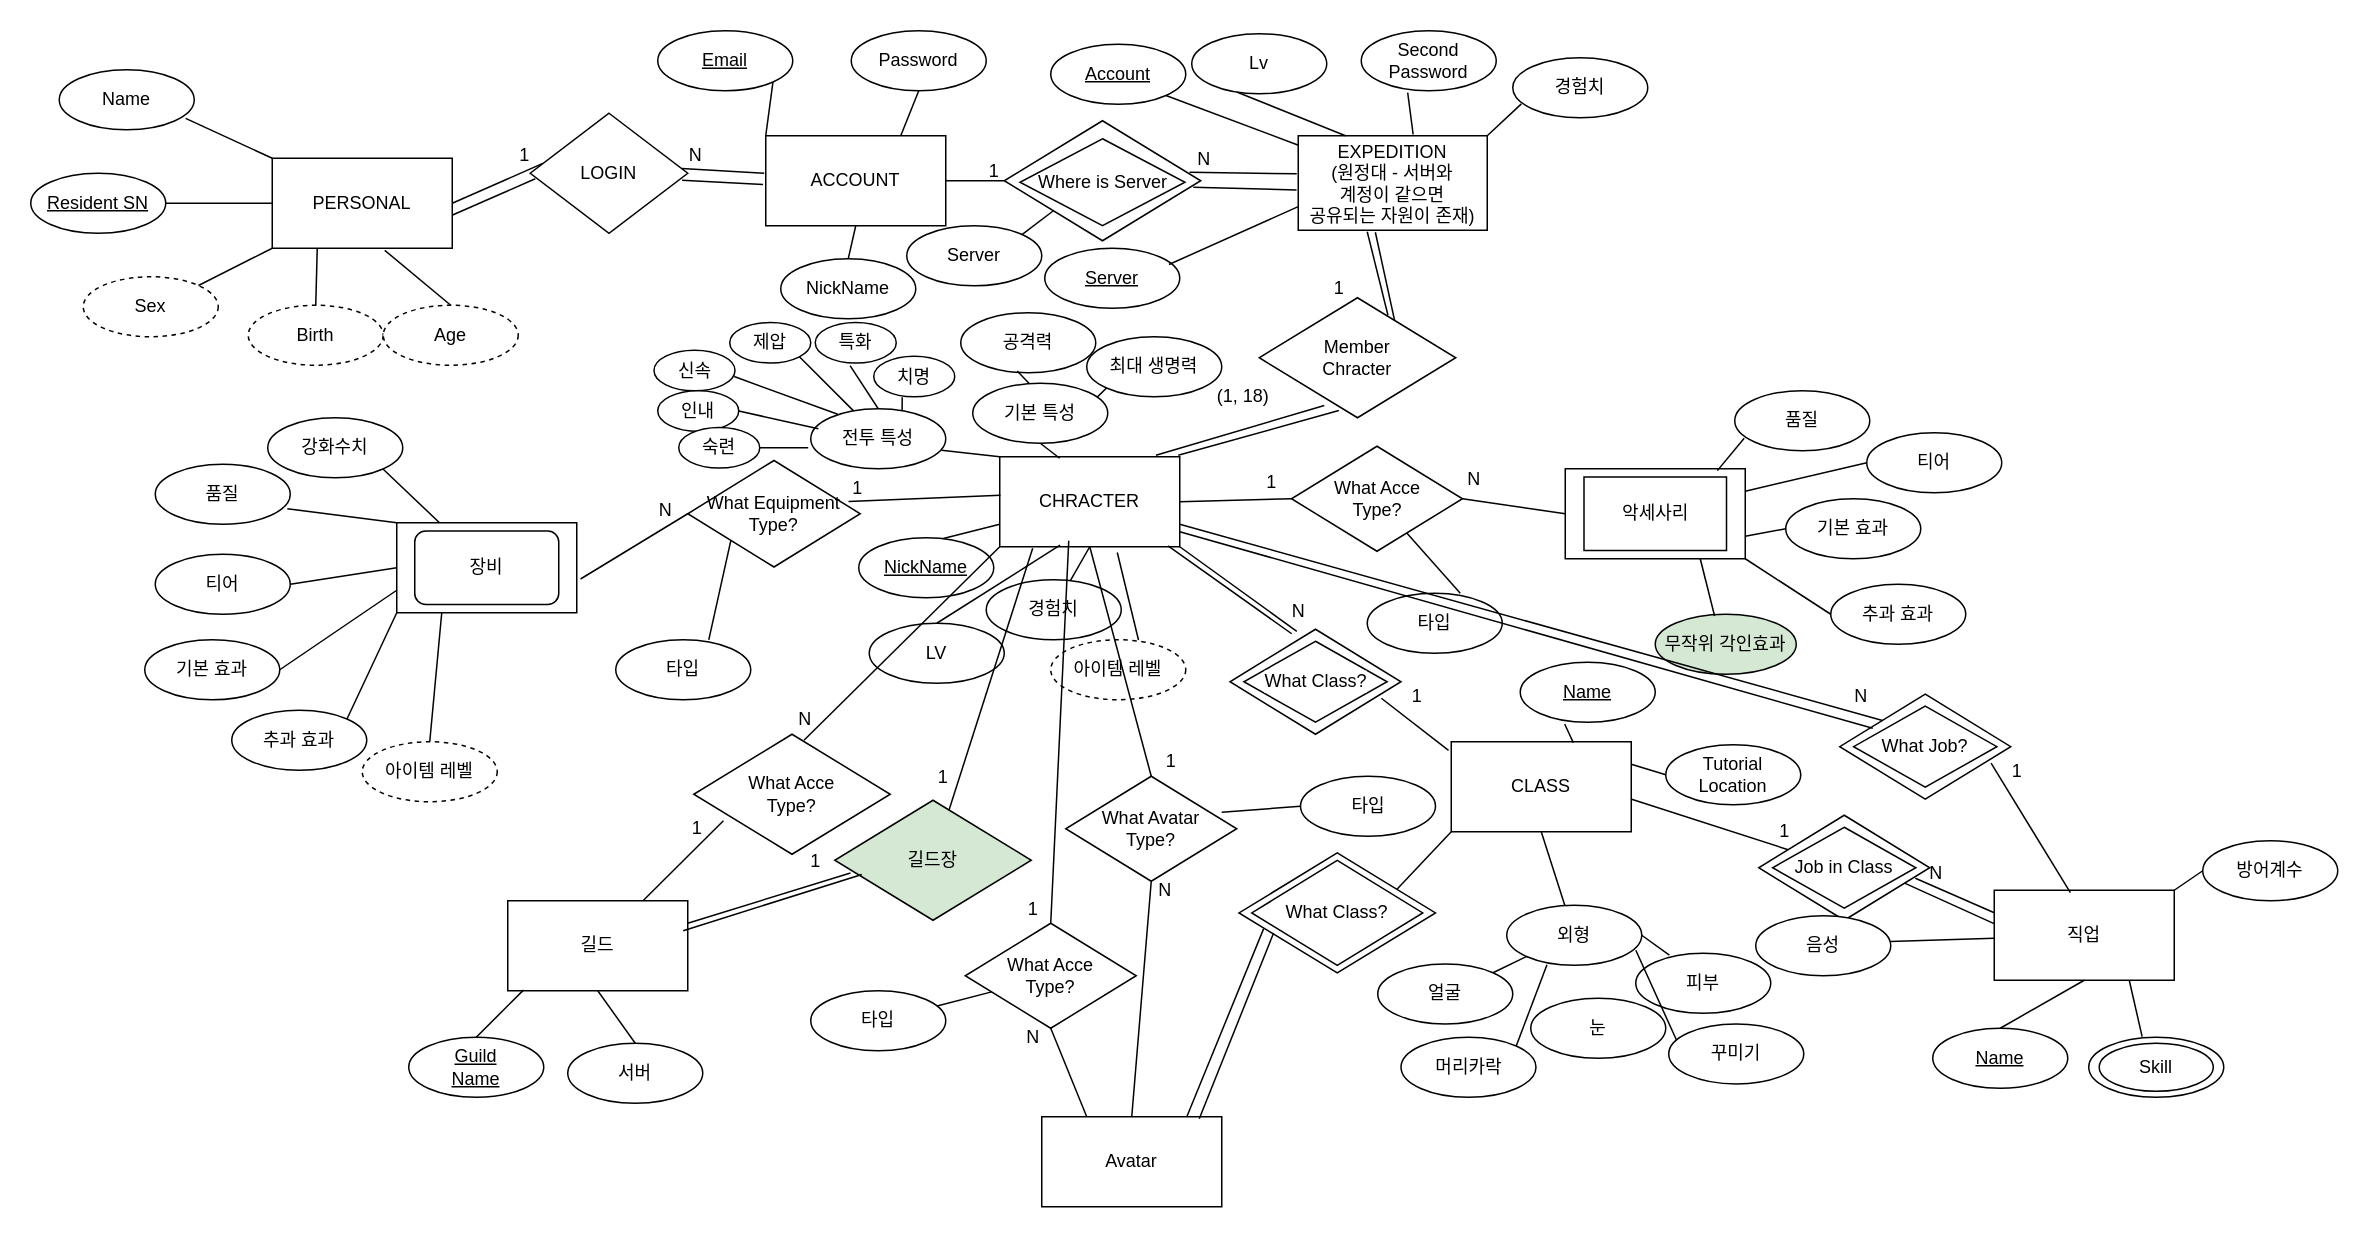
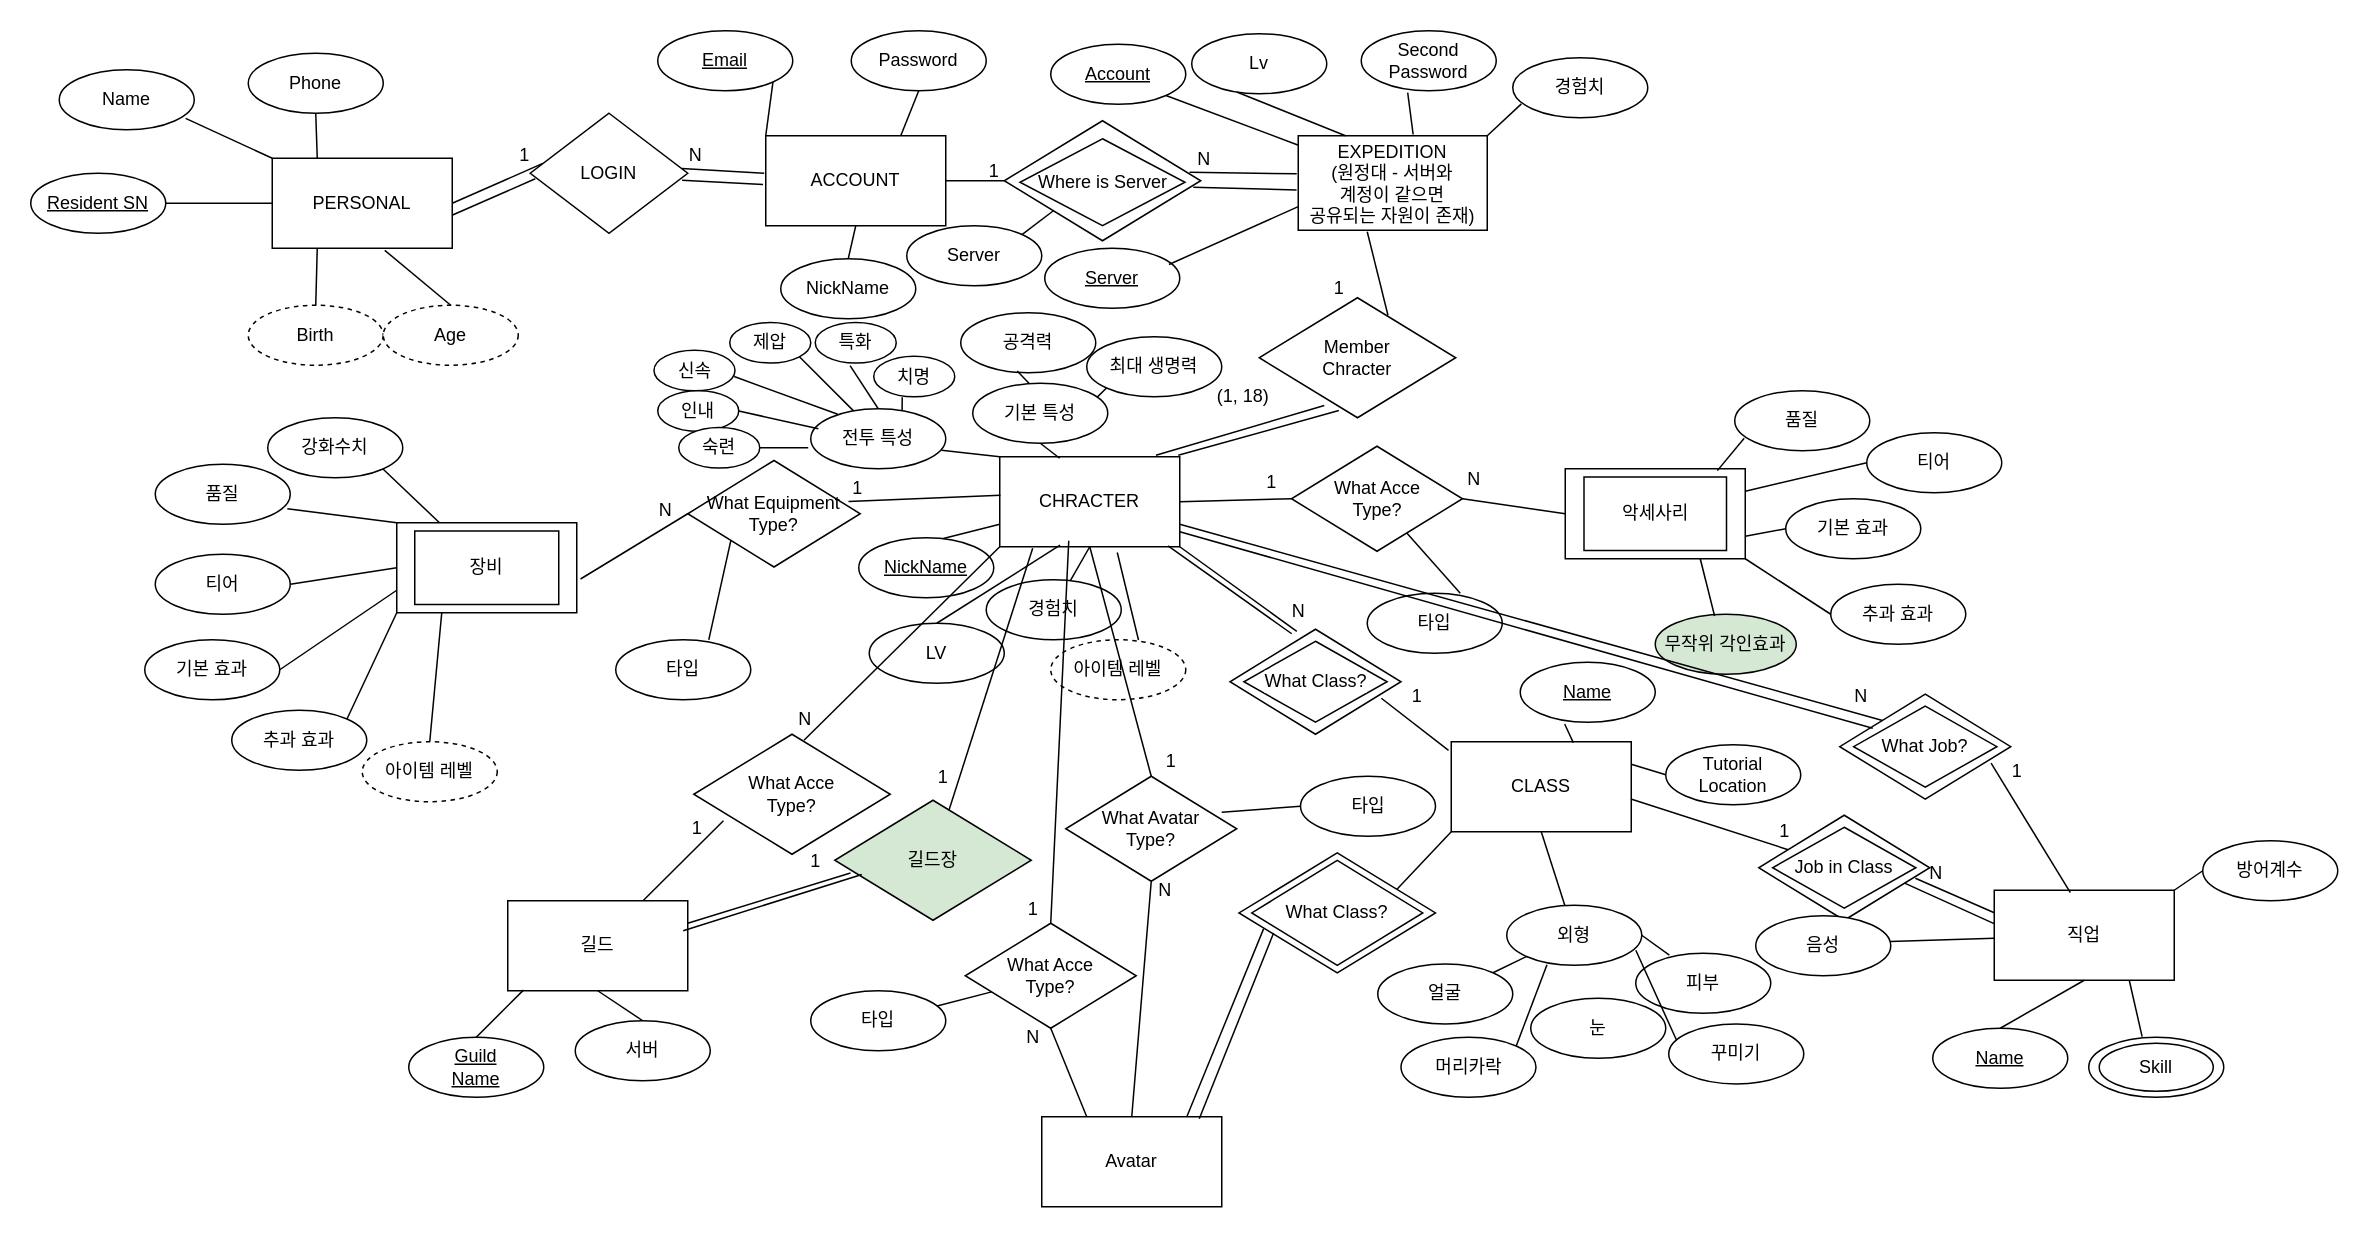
node "Phone": added
edge "Phone" -- "PERSONAL": added
edge "PERSONAL" -- "Sex": removed
edge "EXPEDITION (원정대 - 서버와 계정이 같으면 공유되는 자원이 존재)" -- "Member Chracter": removed
node "Sex": removed
node "장비": shape rounded rectangle -> rectangle
node "서버": moved (635, 1073) -> (643, 1051)
